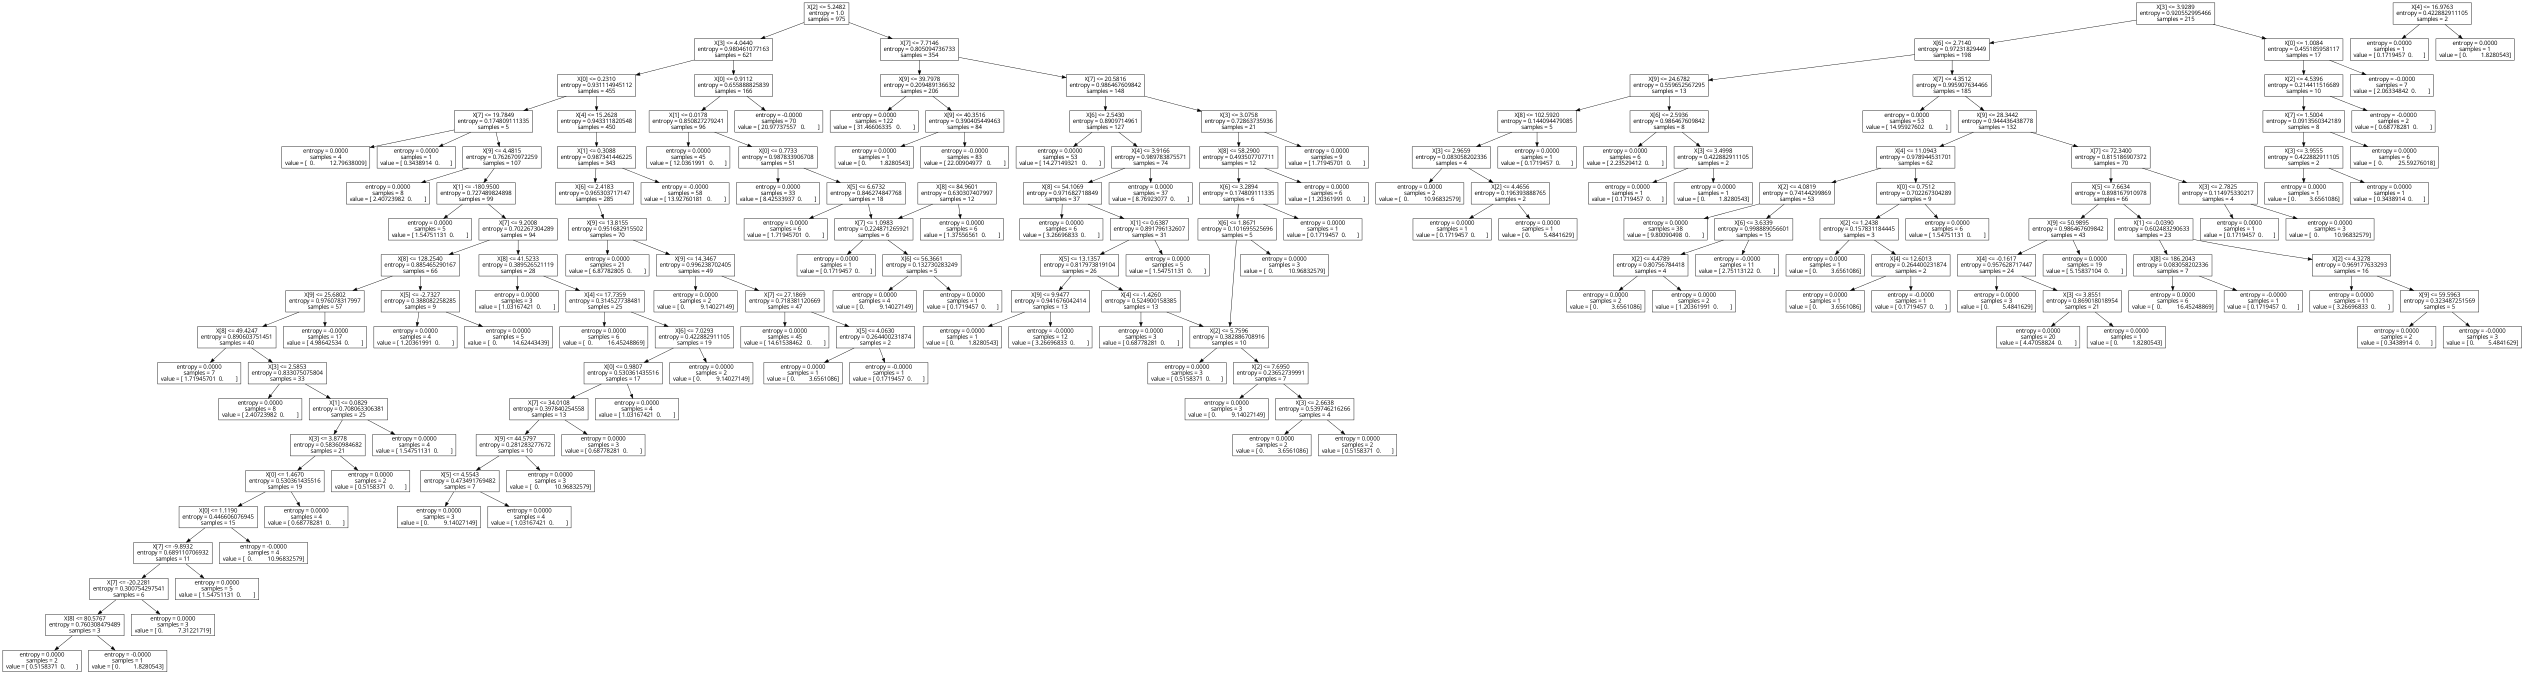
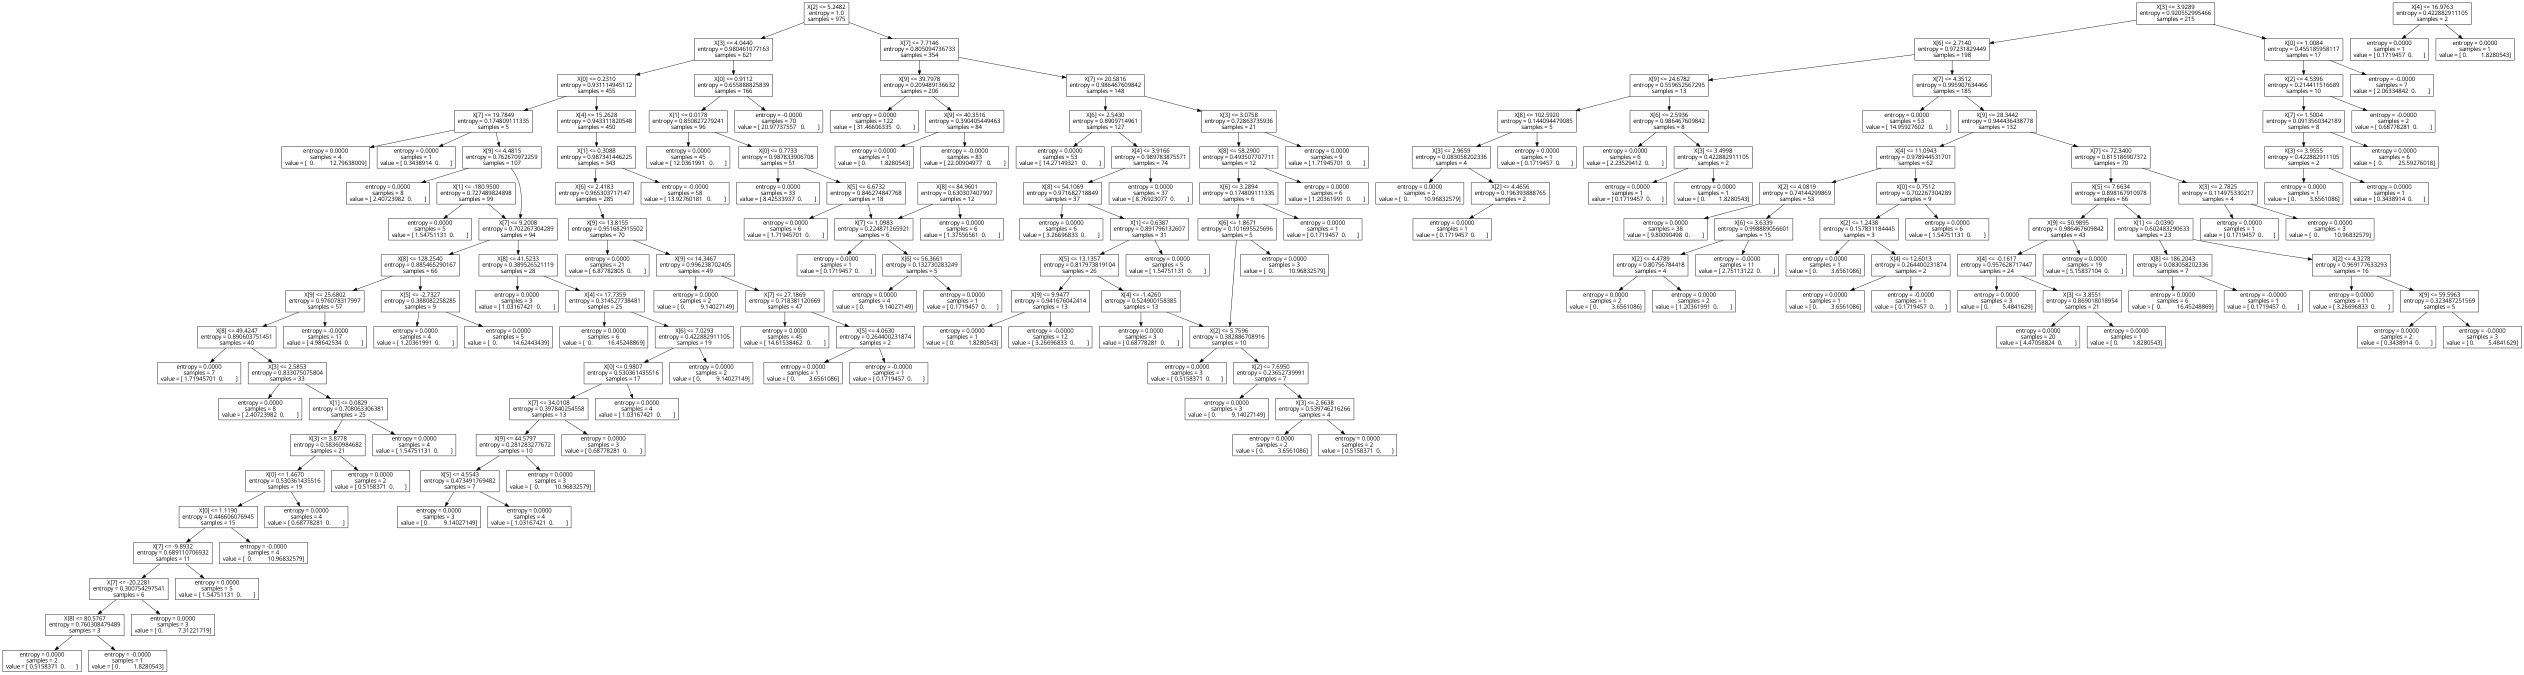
edge "X[9] <= 4.4815 entropy = 0.762670972259 samples = 107" -> "X[1] <= -180.9500 entropy = 0.727489824898 samples = 99": now "X[9] <= 4.4815 entropy = 0.762670972259 samples = 107" -> "X[7] <= 9.2008 entropy = 0.702267304289 samples = 94"
node "entropy = 0.0000 samples = 1 value = [ 0.         5.4841629]": removed
